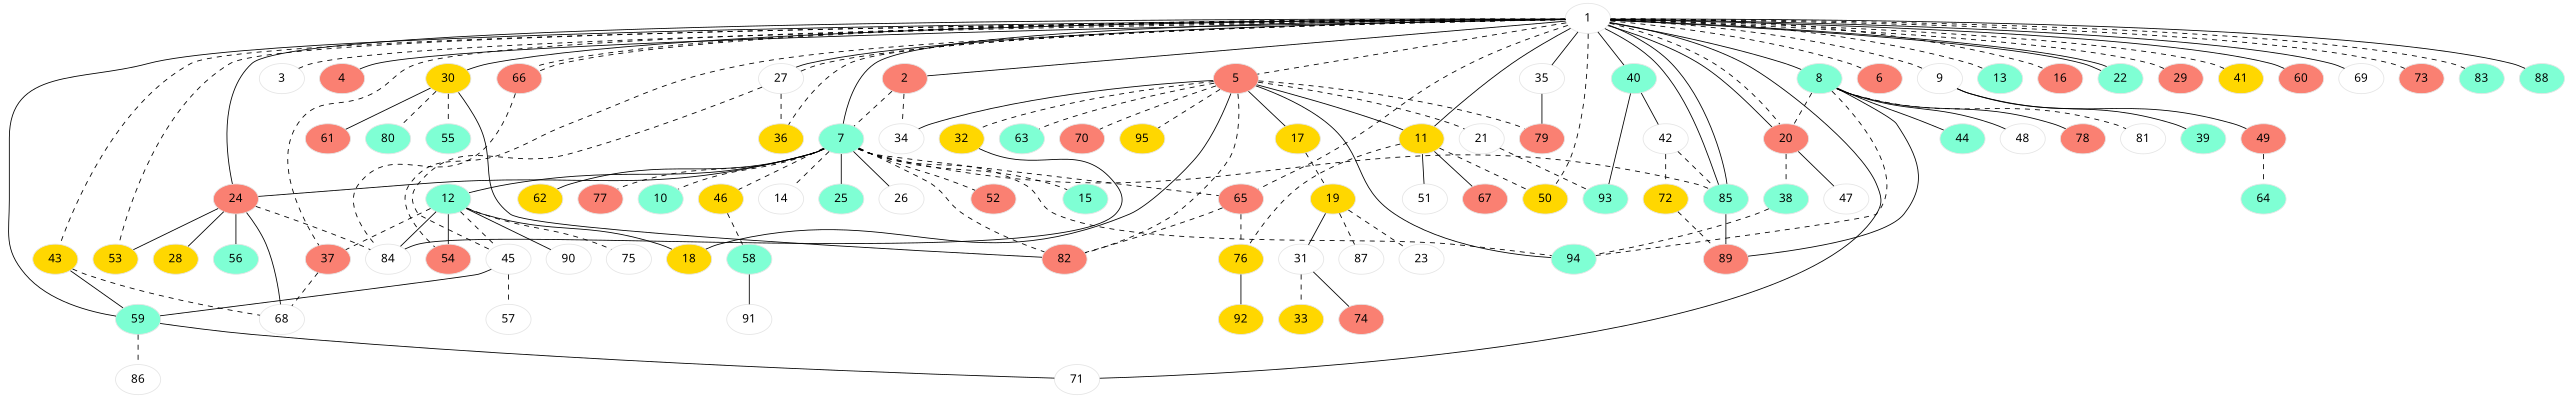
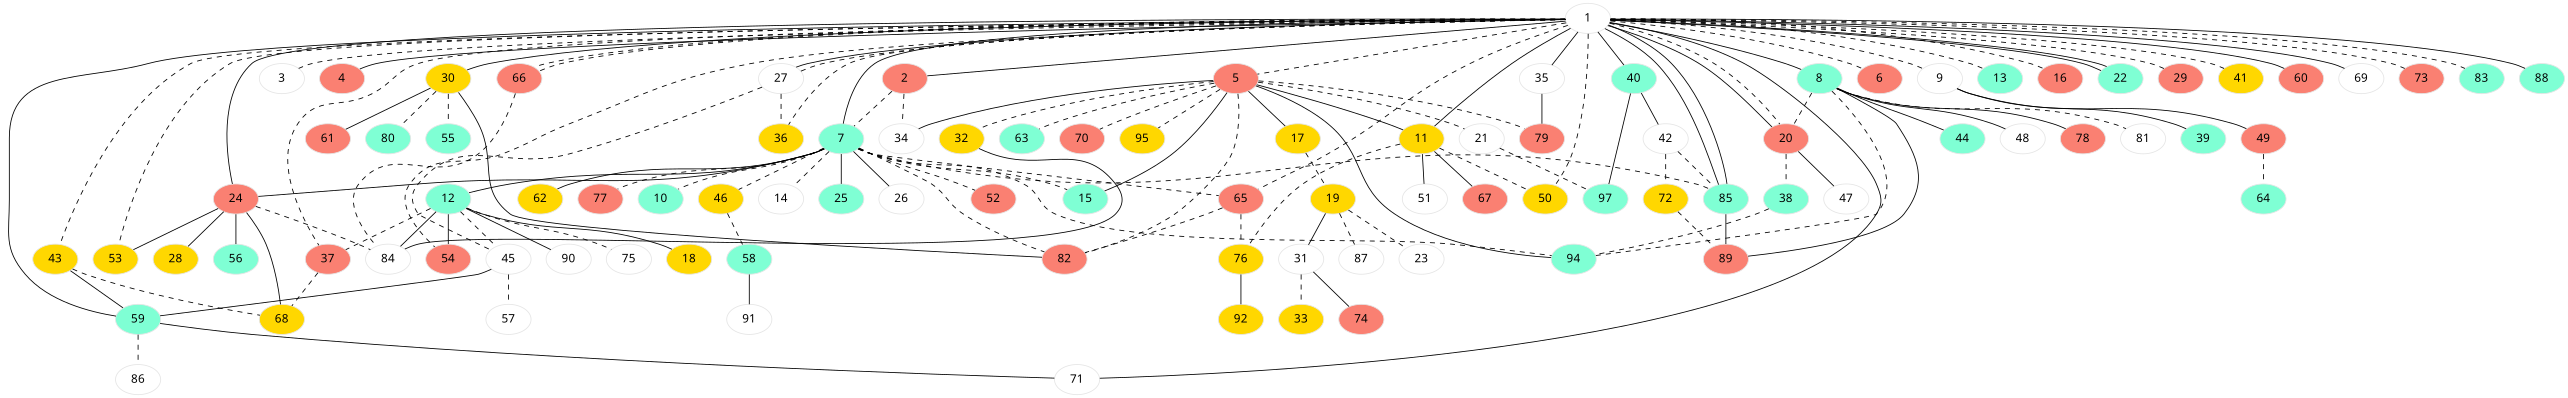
node "93": label "93" -> "97"
edge "5" -- "18": now "5" -- "15"
node "68": fillcolor white -> gold
